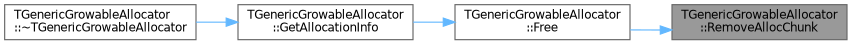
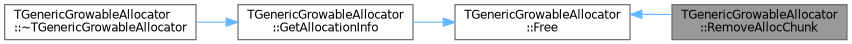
edge "TGenericGrowableAllocator ::Free" -> "TGenericGrowableAllocator ::RemoveAllocChunk": reversed
